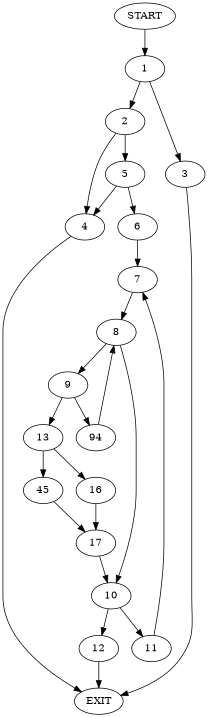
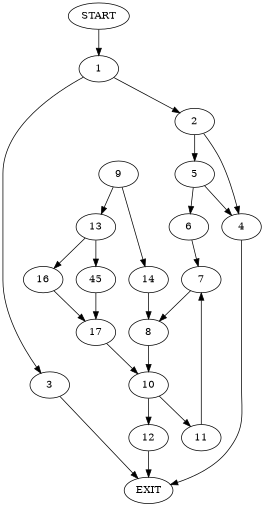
edge "8" -> "9": removed
node "94": label "94" -> "14"
